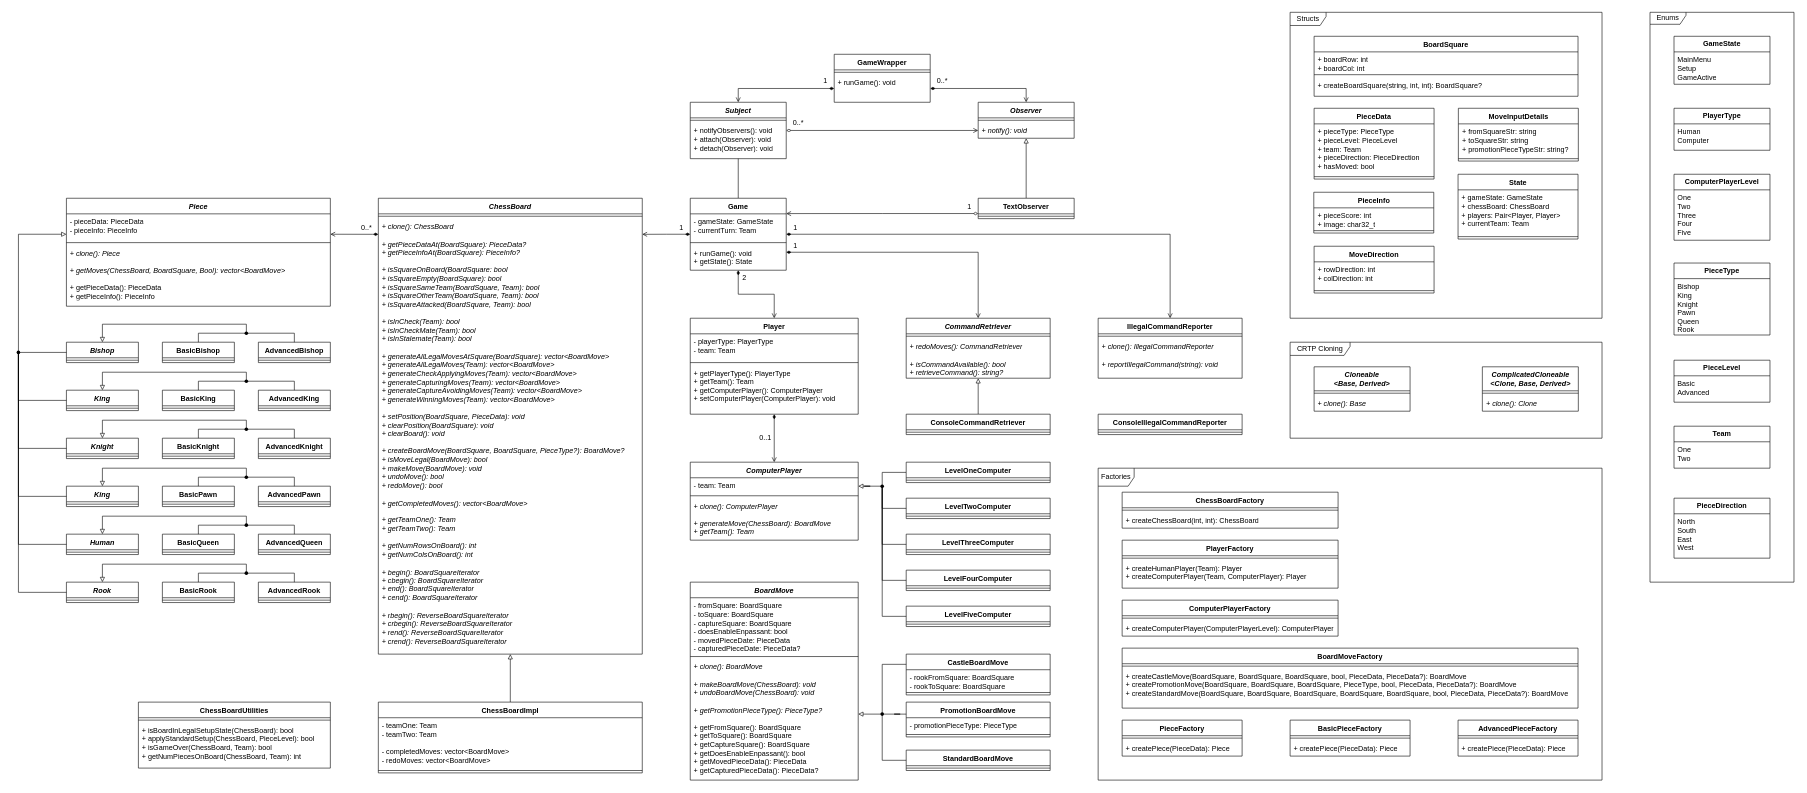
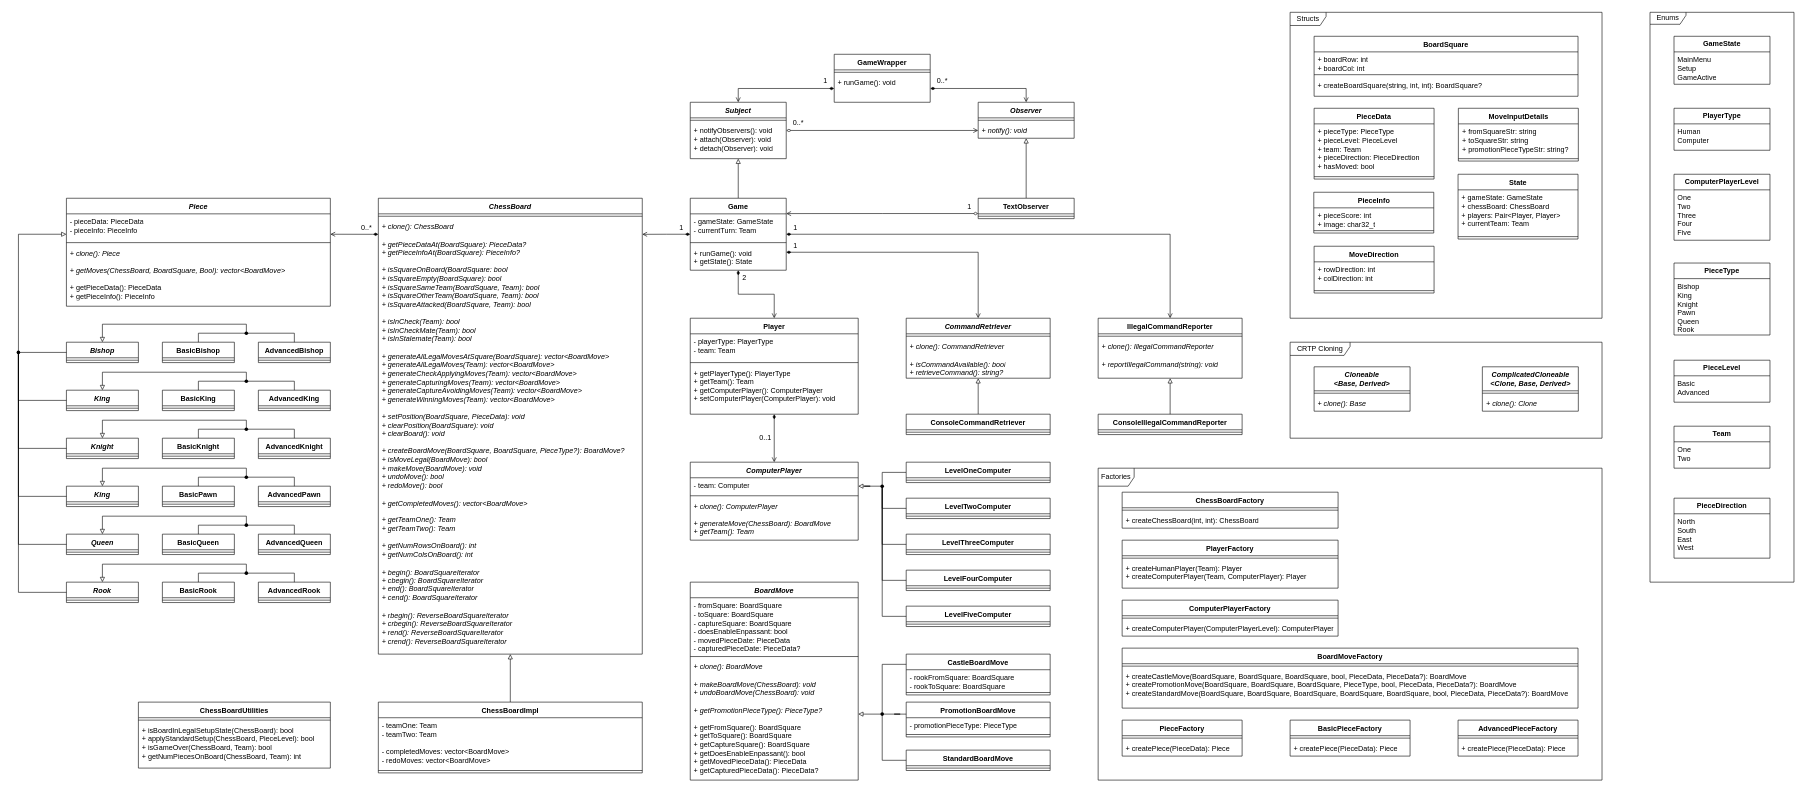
edge "Subject" -- "Game": arrowhead none -> block
node "+ redoMoves(): CommandRetriever + isCommandAvailable(): bool + retrieveCommand(): string?": label "+ redoMoves(): CommandRetriever + isCommandAvailable(): bool + retrieveCommand(): string?" -> "+ clone(): CommandRetriever + isCommandAvailable(): bool + retrieveCommand(): string?"
edge "ConsoleIllegalCommandReporter" -> "+ clone(): IllegalCommandReporter + reportIllegalCommand(string): void": added
node "- team: Team": label "- team: Team" -> "- team: Computer"
node "Human": label "Human" -> "Queen"
